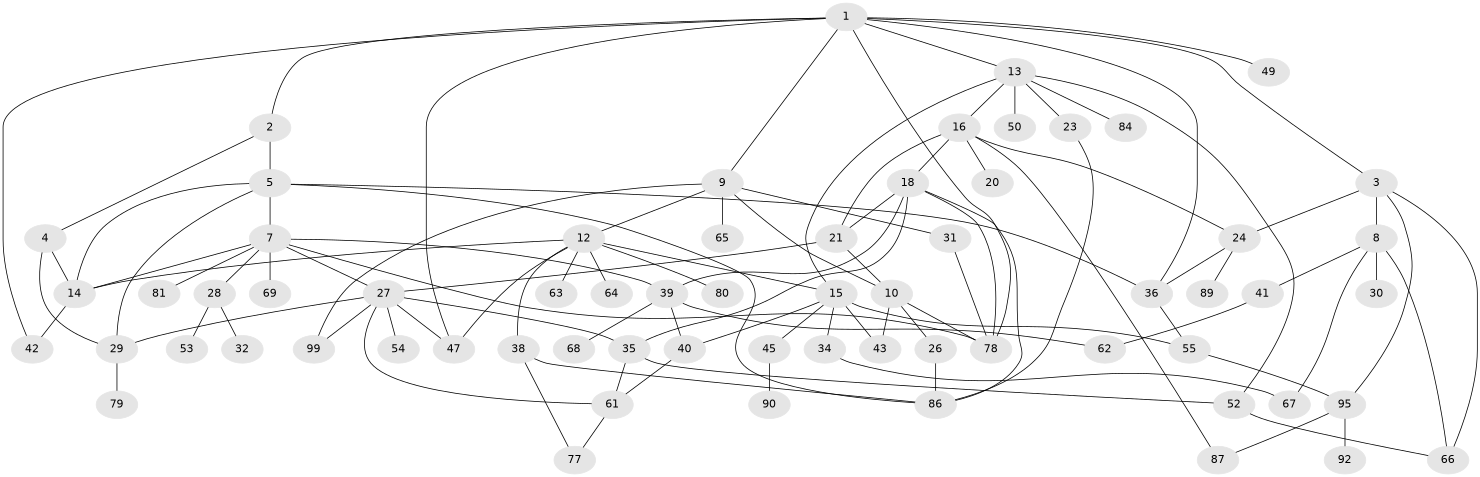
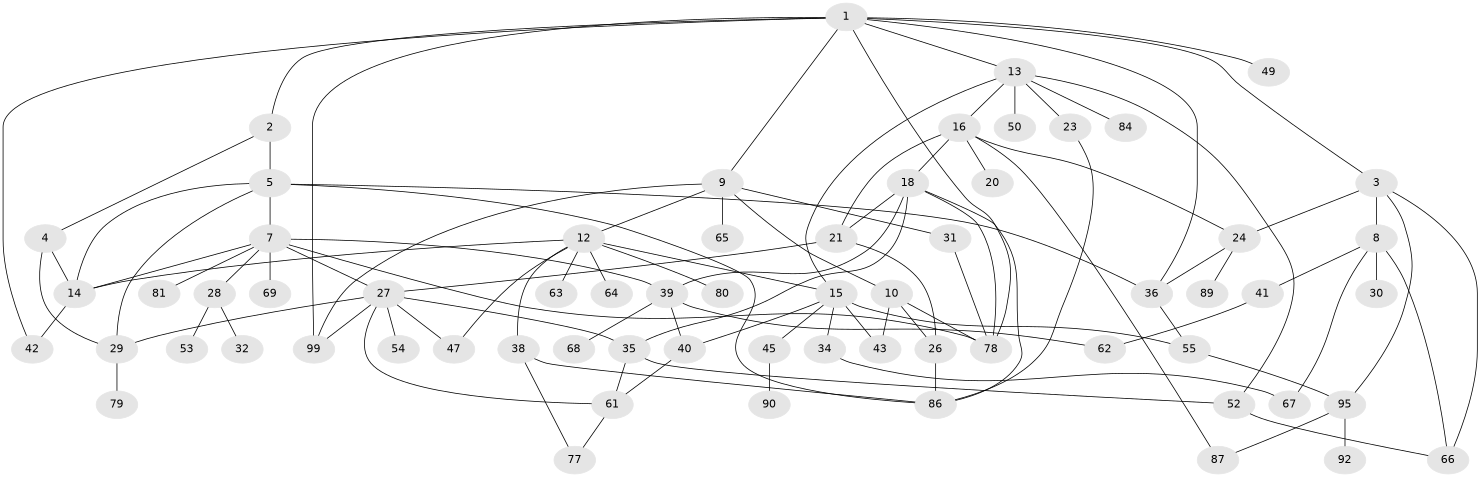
edge "1" -- "47": now "1" -- "99"
edge "21" -- "10": now "21" -- "26"
